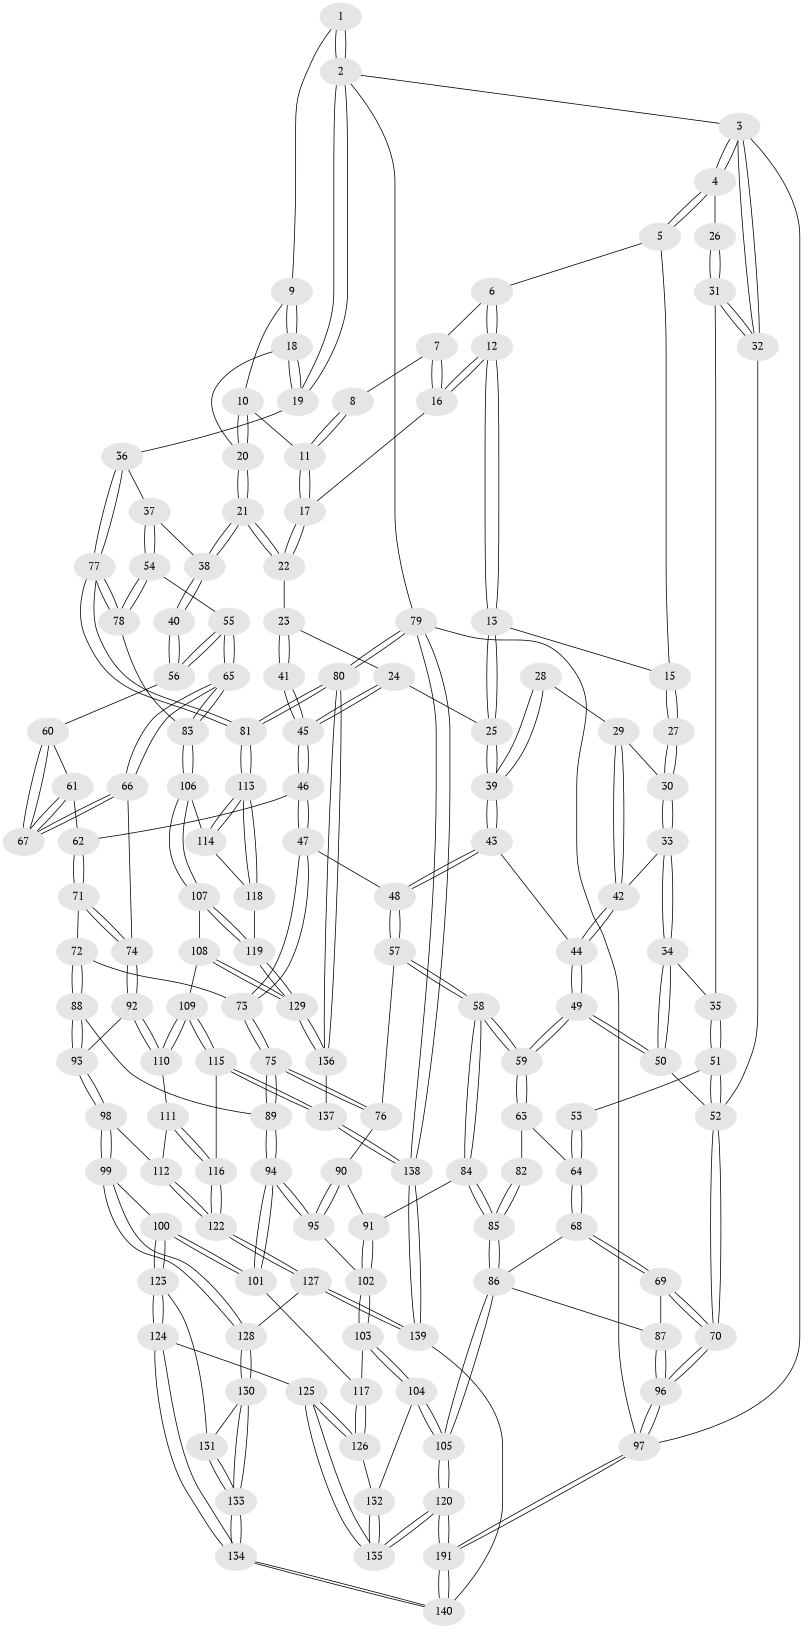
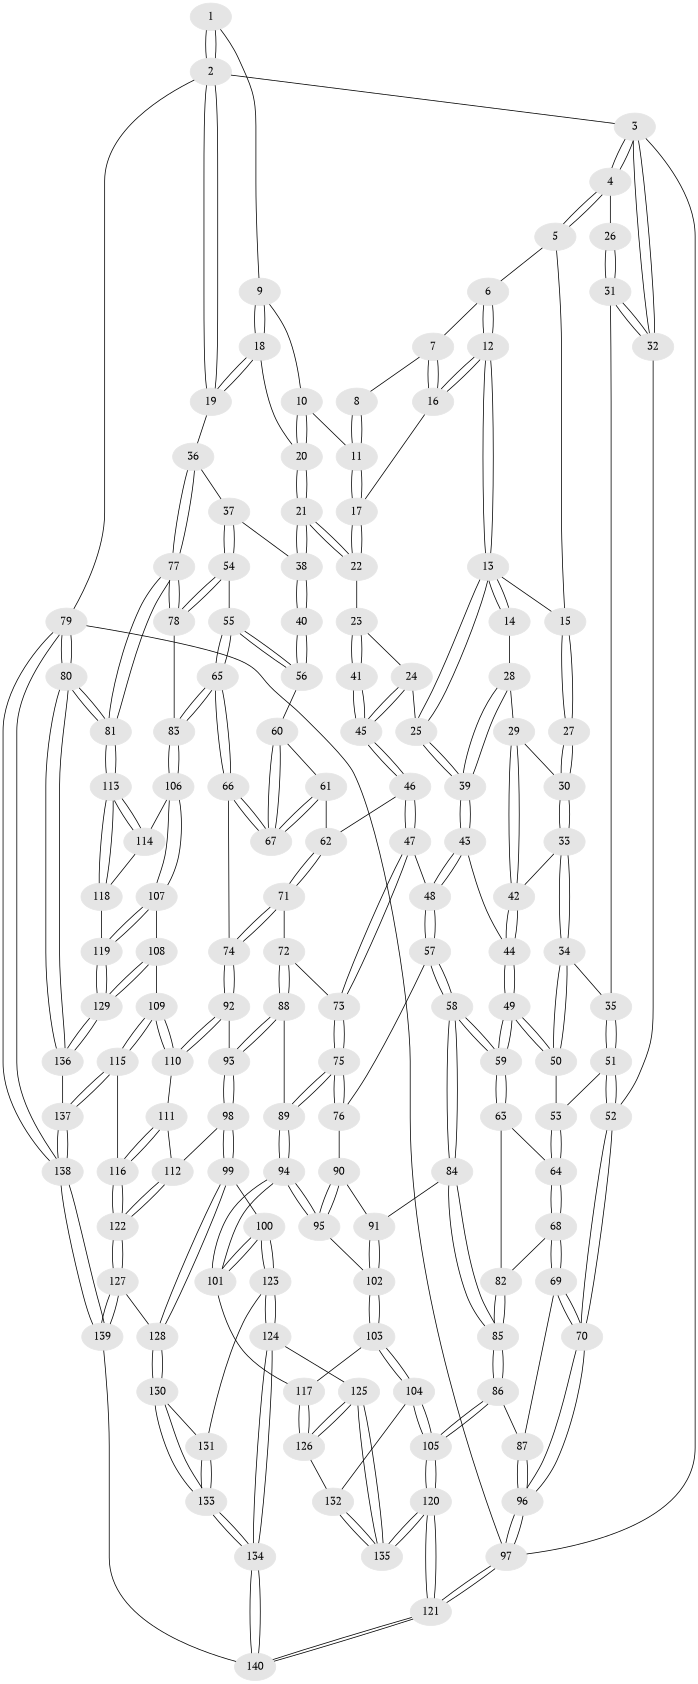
node "14": added
edge "50" -- "52": now "50" -- "53"
edge "68" -- "86": now "68" -- "82"
node "191": label "191" -> "121"
